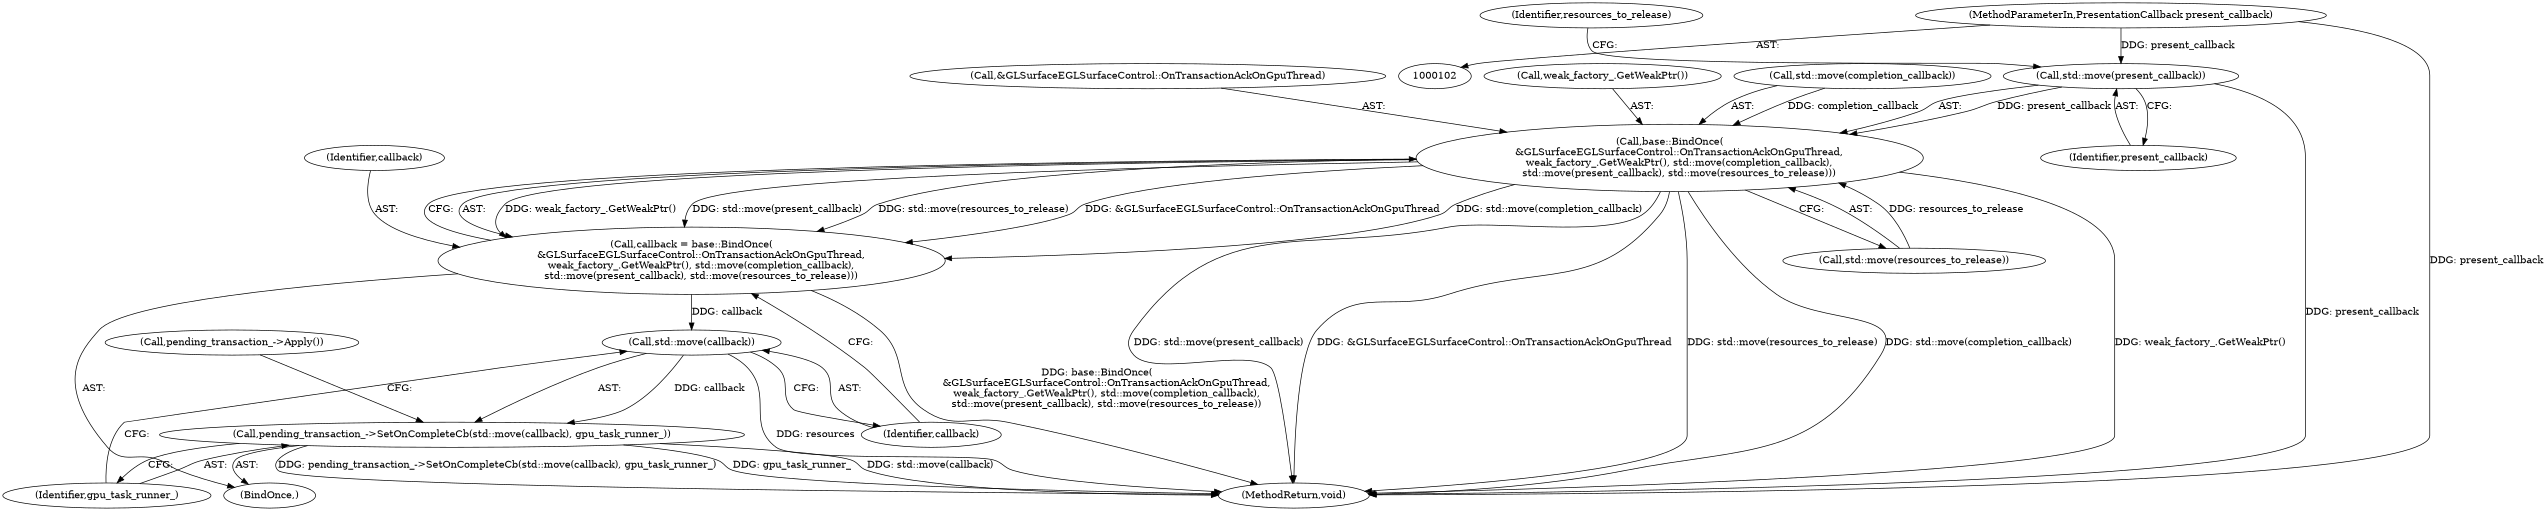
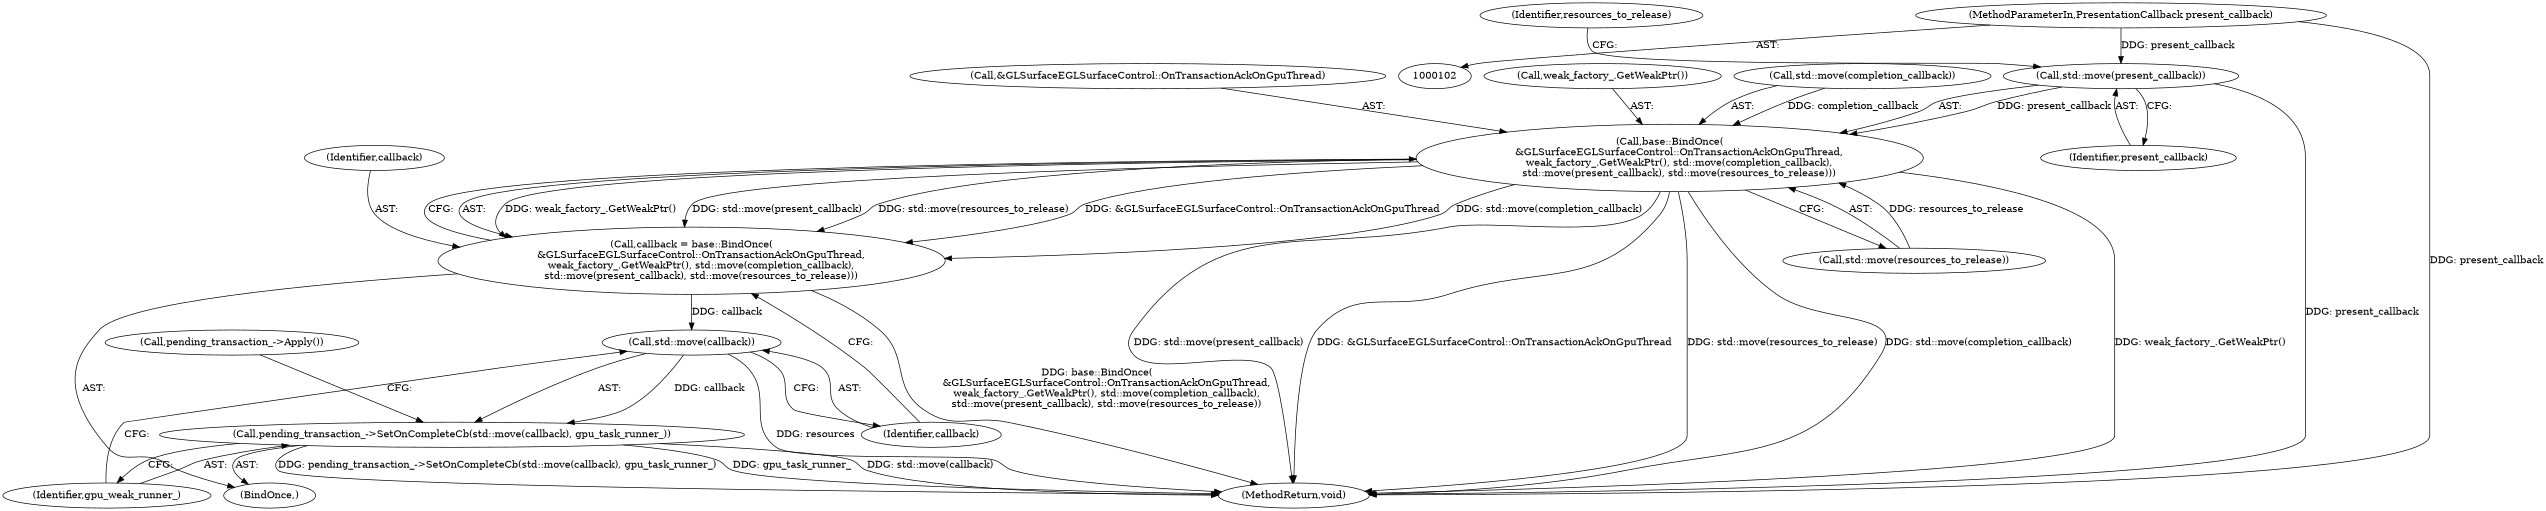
node "(Identifier,gpu_task_runner_)": label "(Identifier,gpu_task_runner_)" -> "(Identifier,gpu_weak_runner_)"
